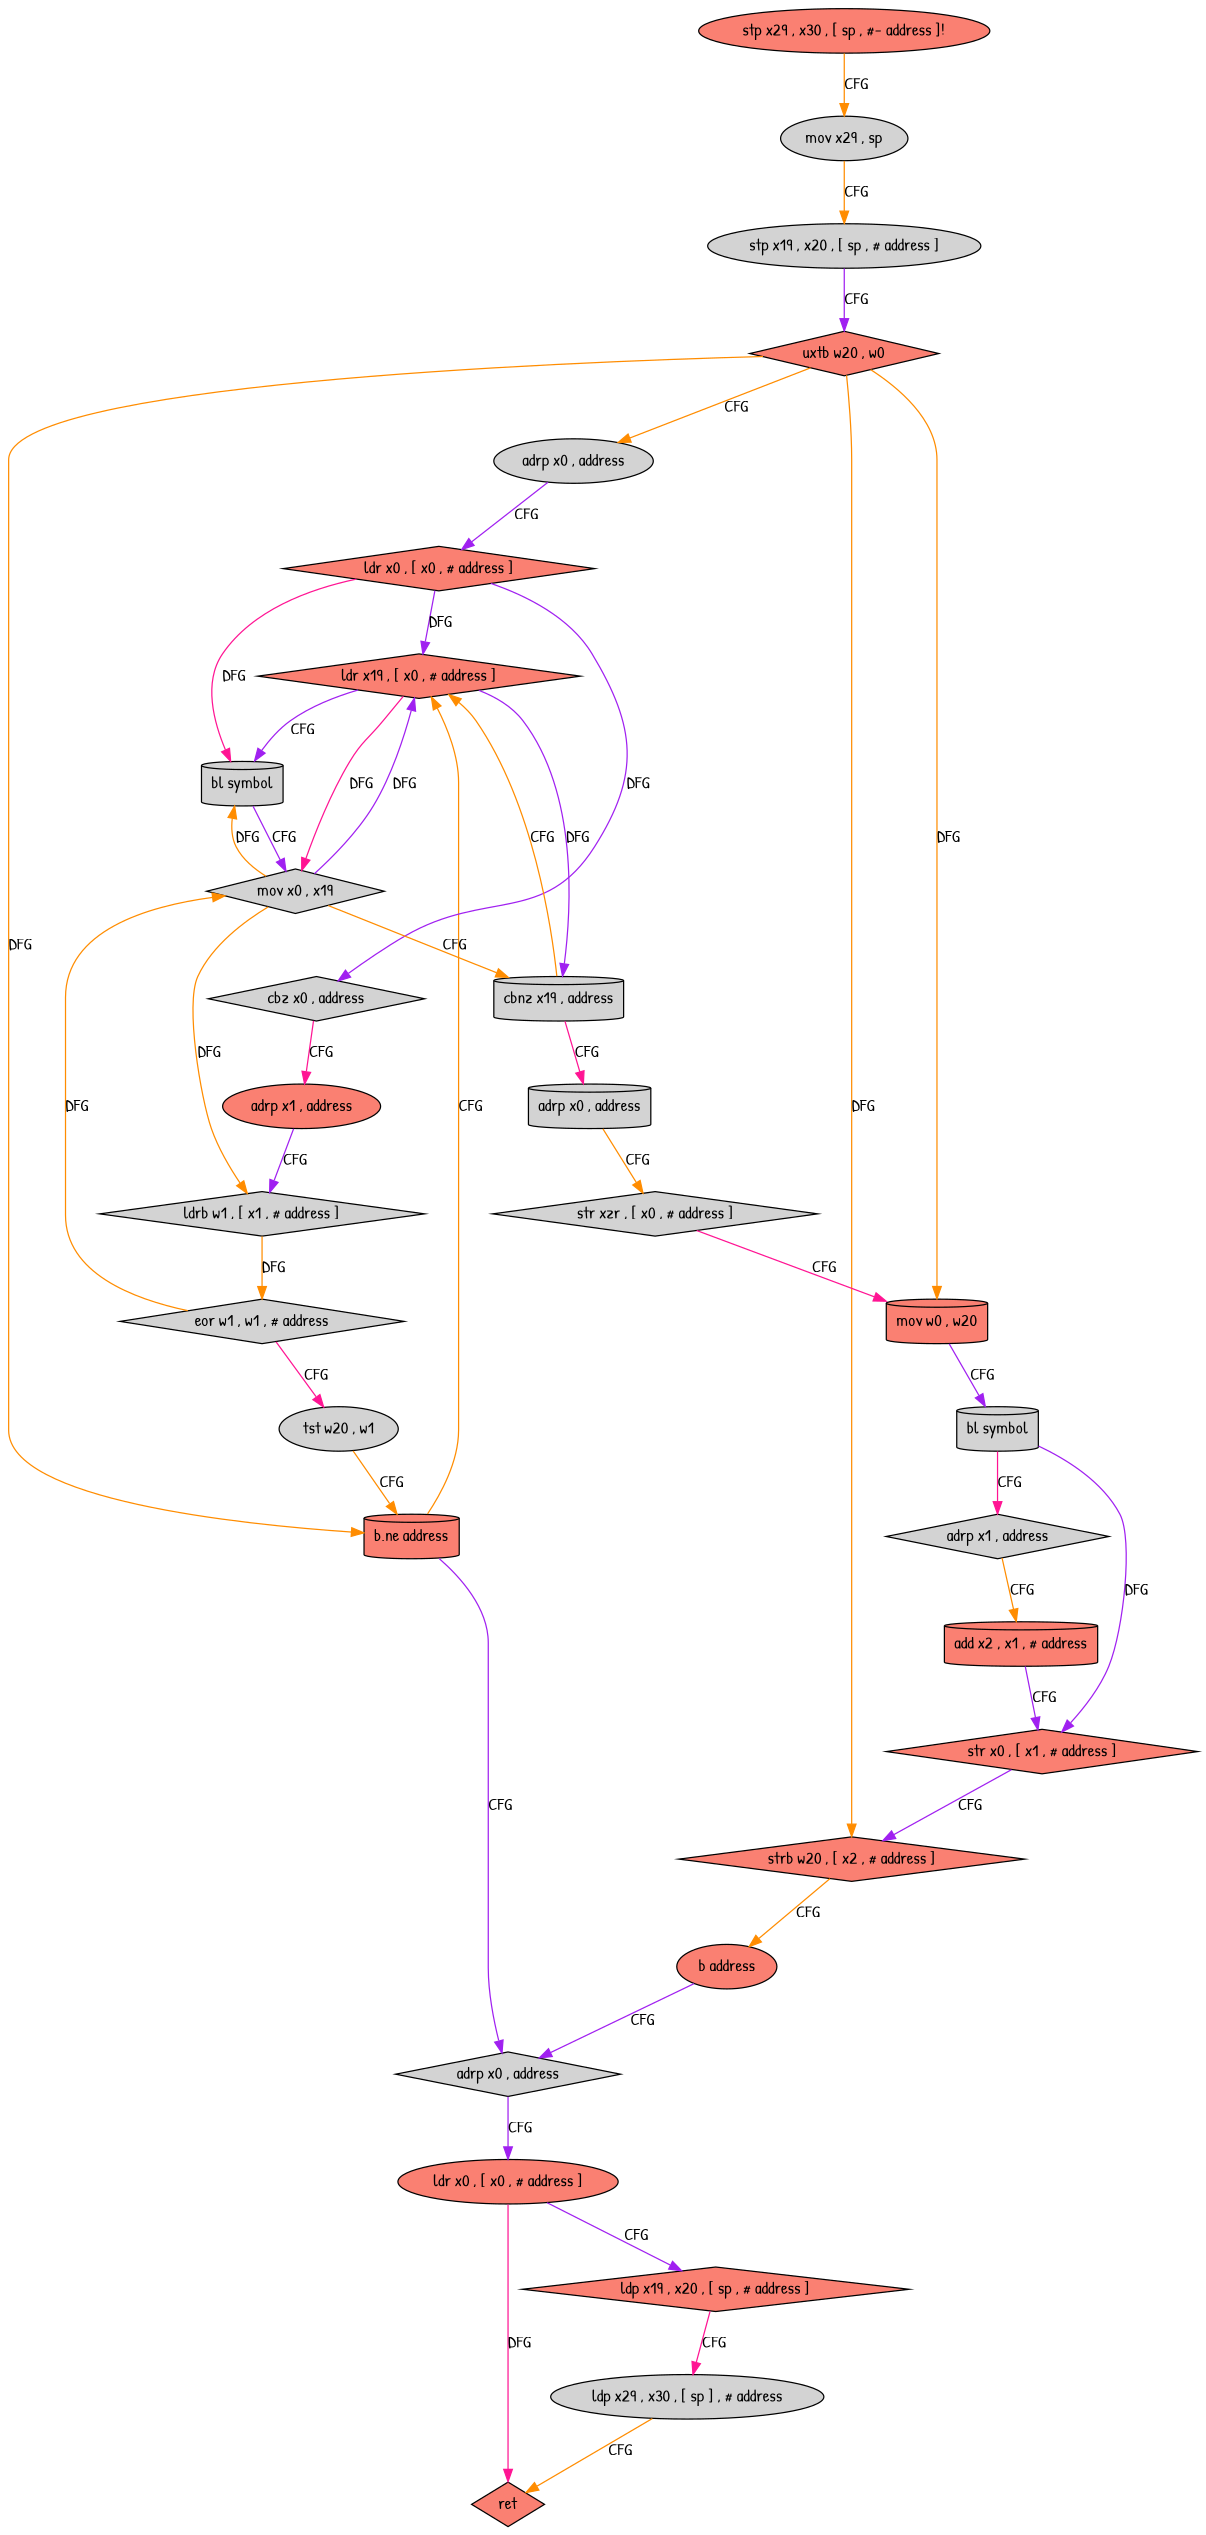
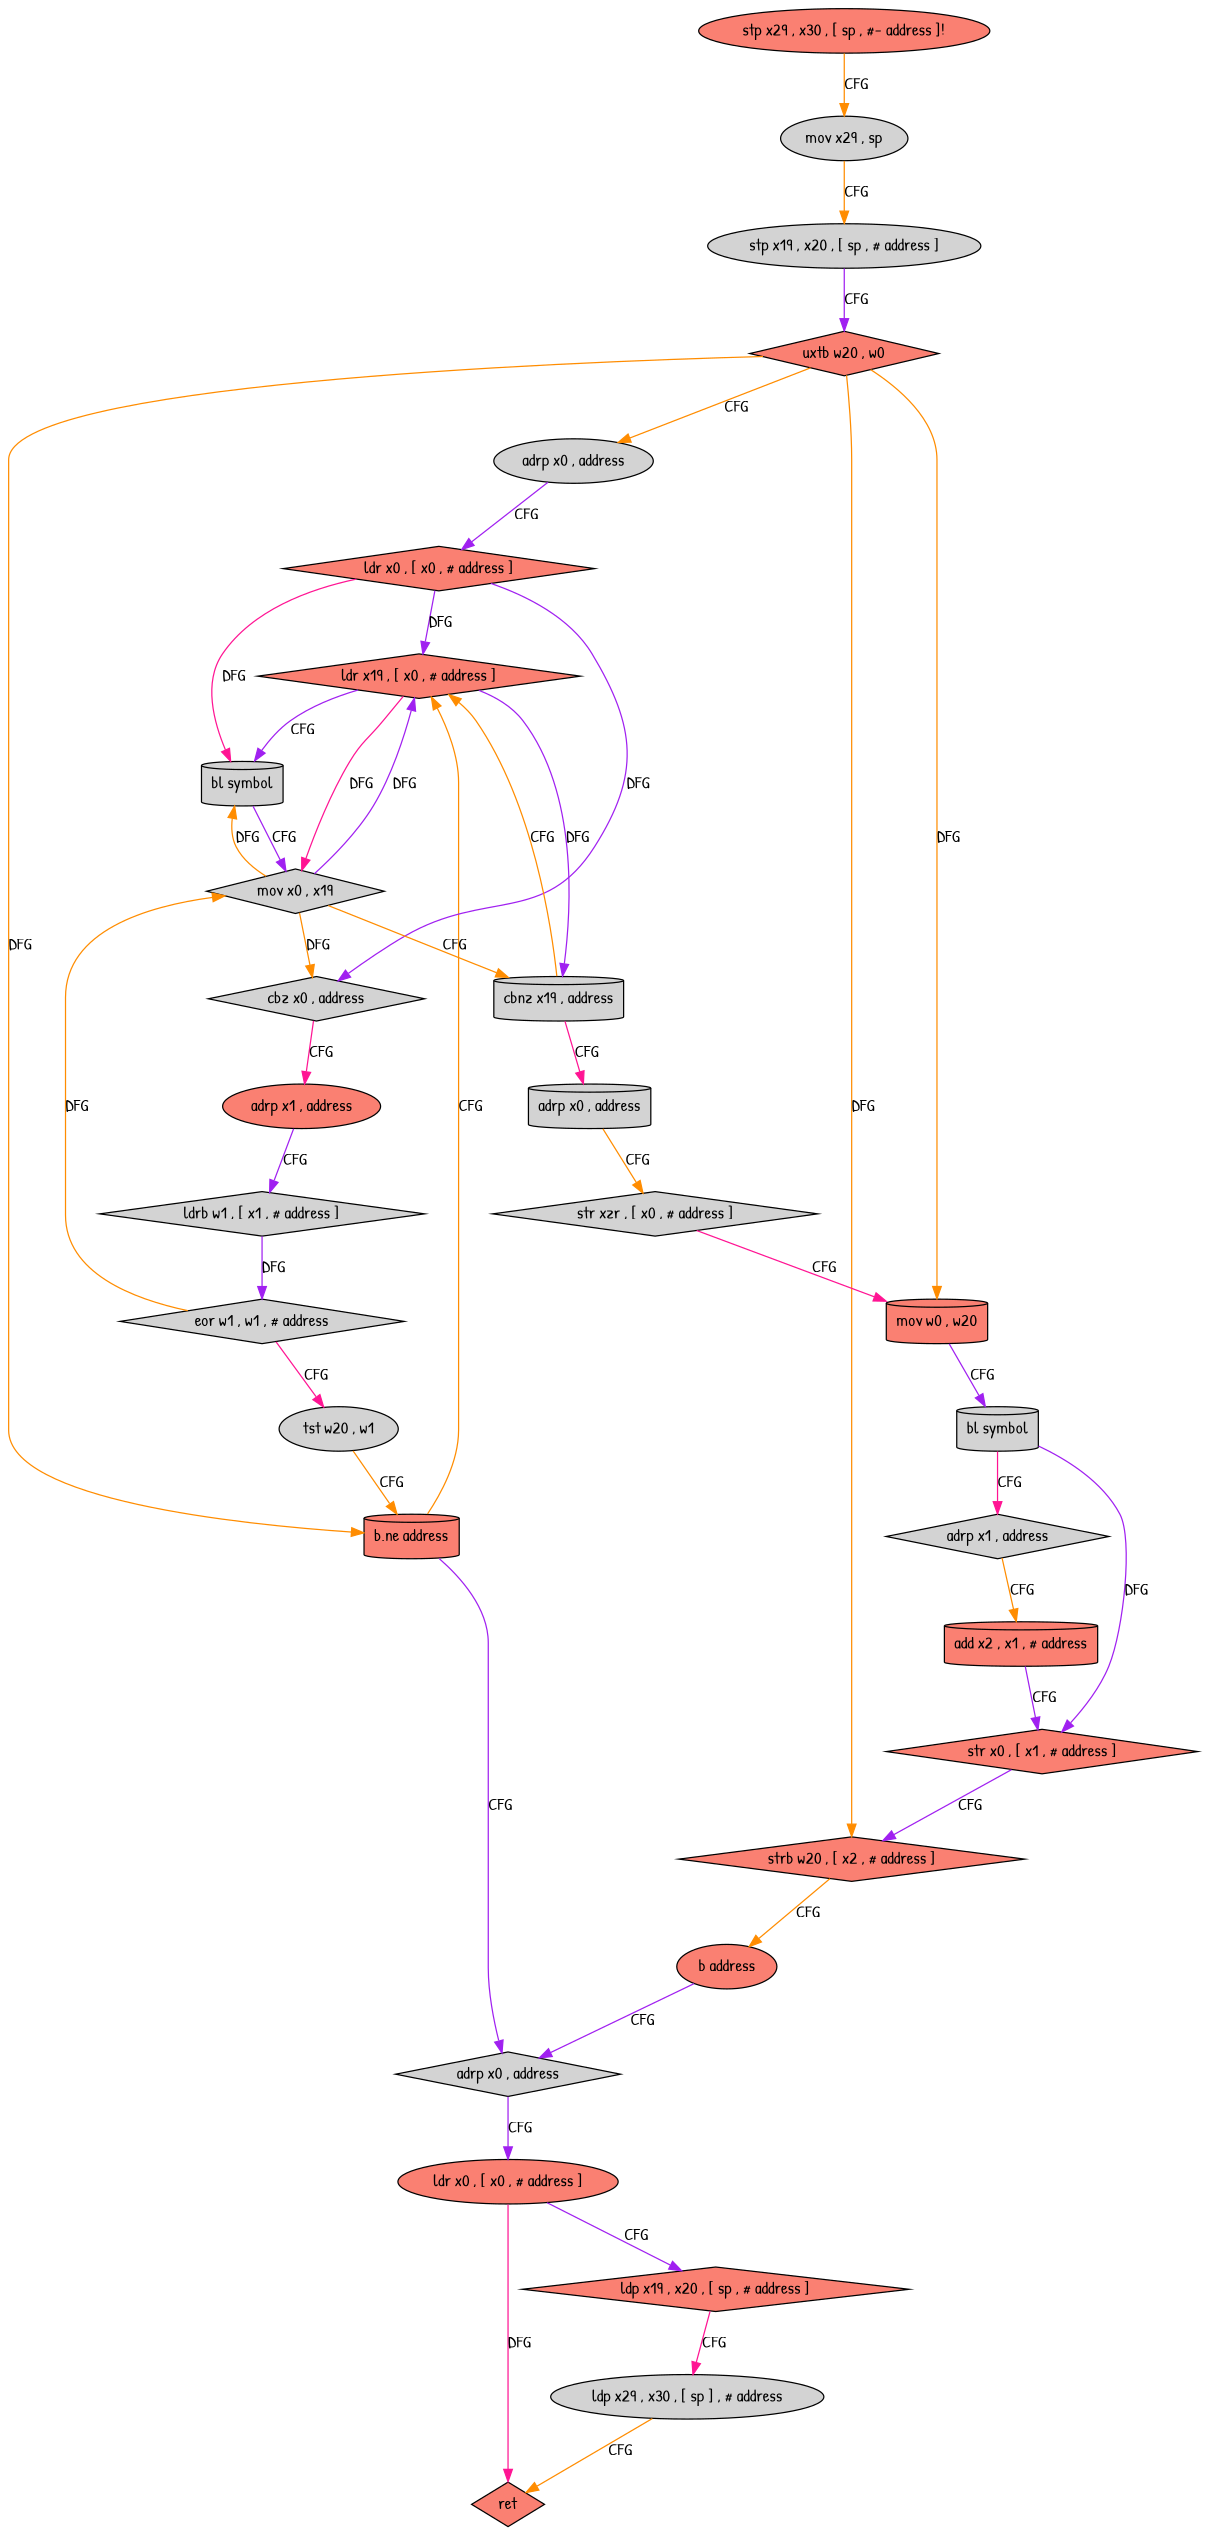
edge "mov x0 , x19" -> "ldrb w1 , [ x1 , # address ]": now "mov x0 , x19" -> "cbz x0 , address"
edge "ldrb w1 , [ x1 , # address ]" -> "eor w1 , w1 , # address": color darkorange -> purple
